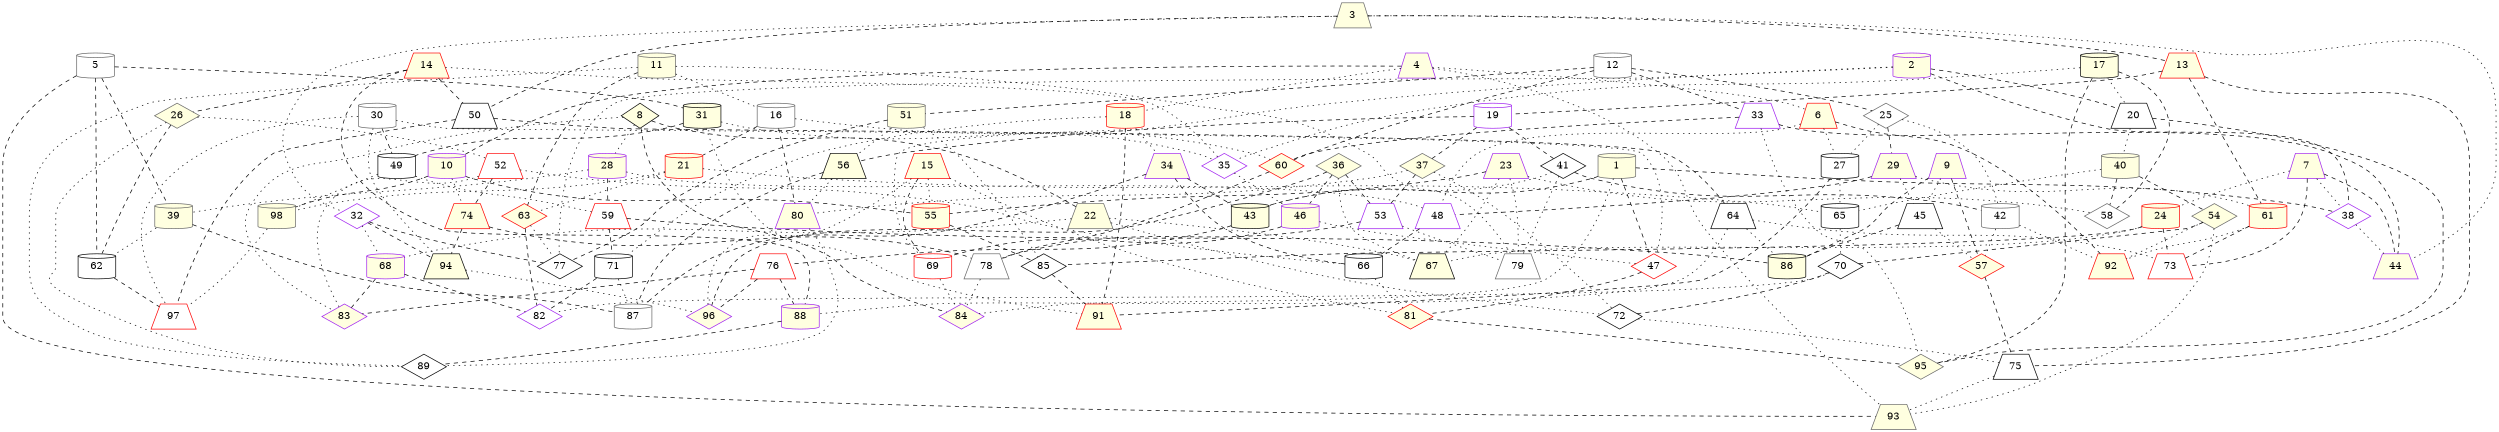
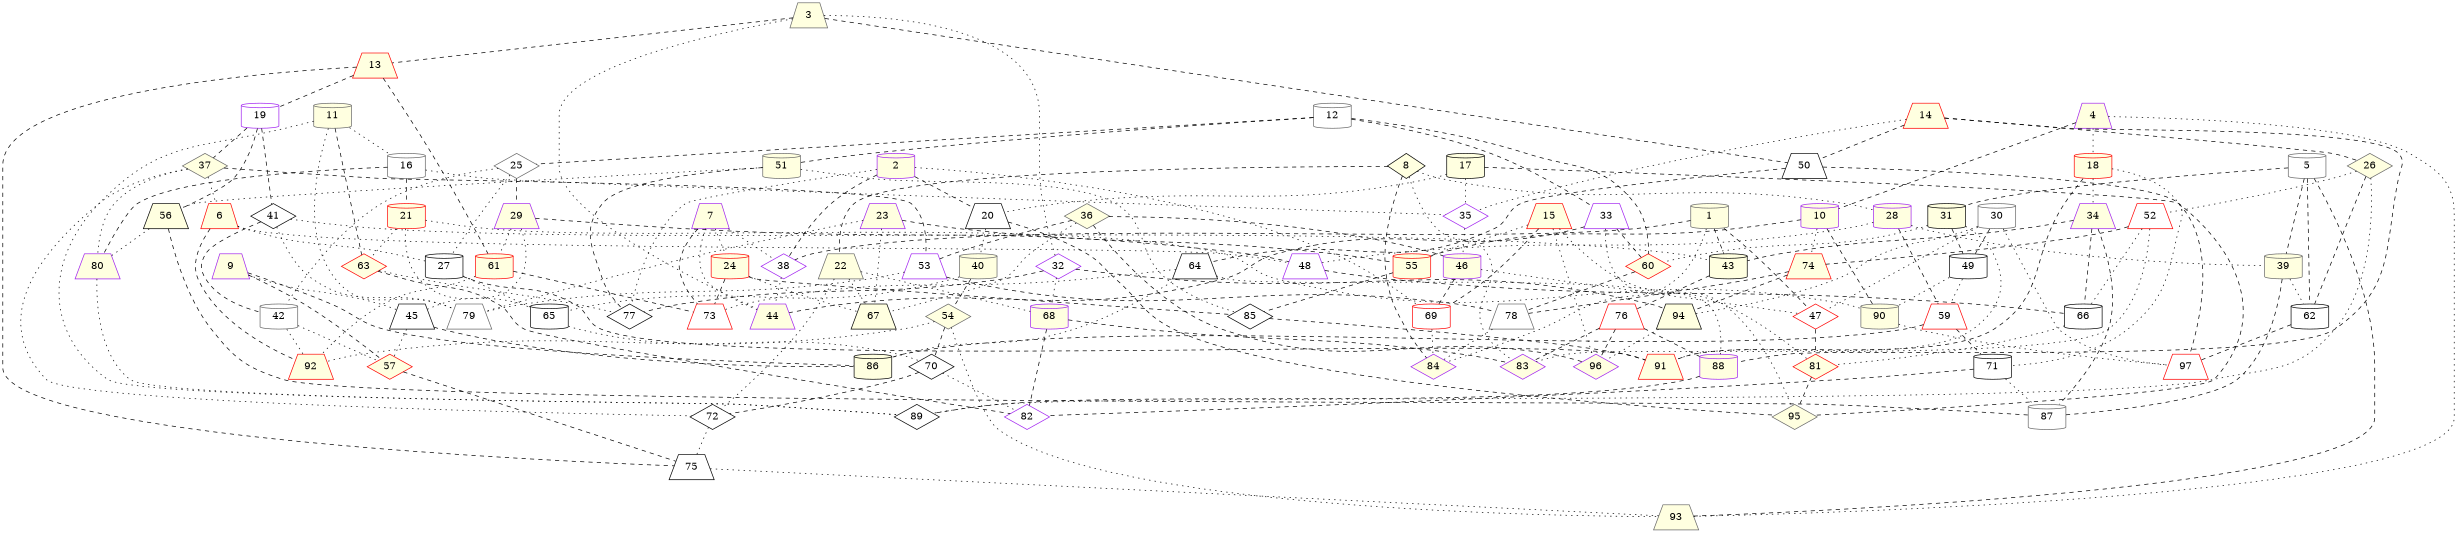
edge "4" -- "6": now "37" -- "6"
edge "7" -- "44": style dashed -> dotted
node "98": label "98" -> "90"
node "58": removed
